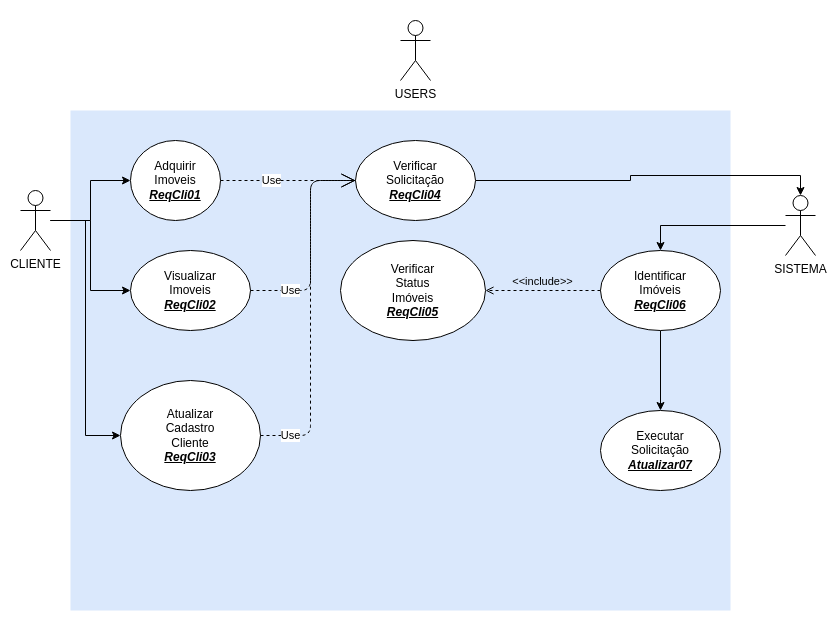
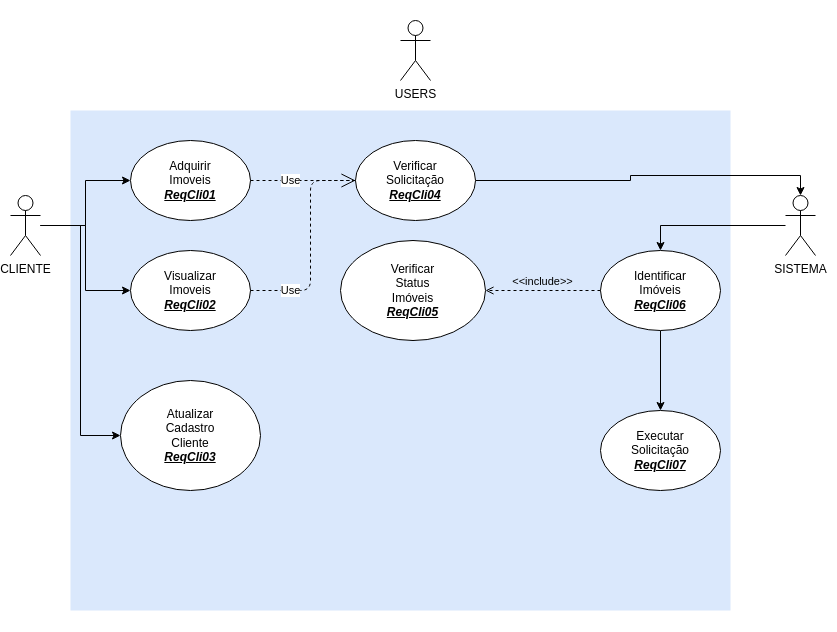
node "Adquirir Imoveis ReqCli01": size 90x80 -> 120x80
node "CLIENTE": moved (36, 221) -> (26, 226)
edge "Atualizar Cadastro Cliente ReqCli03" -> "Verificar Solicitação ReqCli04": removed, label "Use"
node "Executar Solicitação Atualizar07": label "Executar Solicitação Atualizar07" -> "Executar Solicitação ReqCli07"
